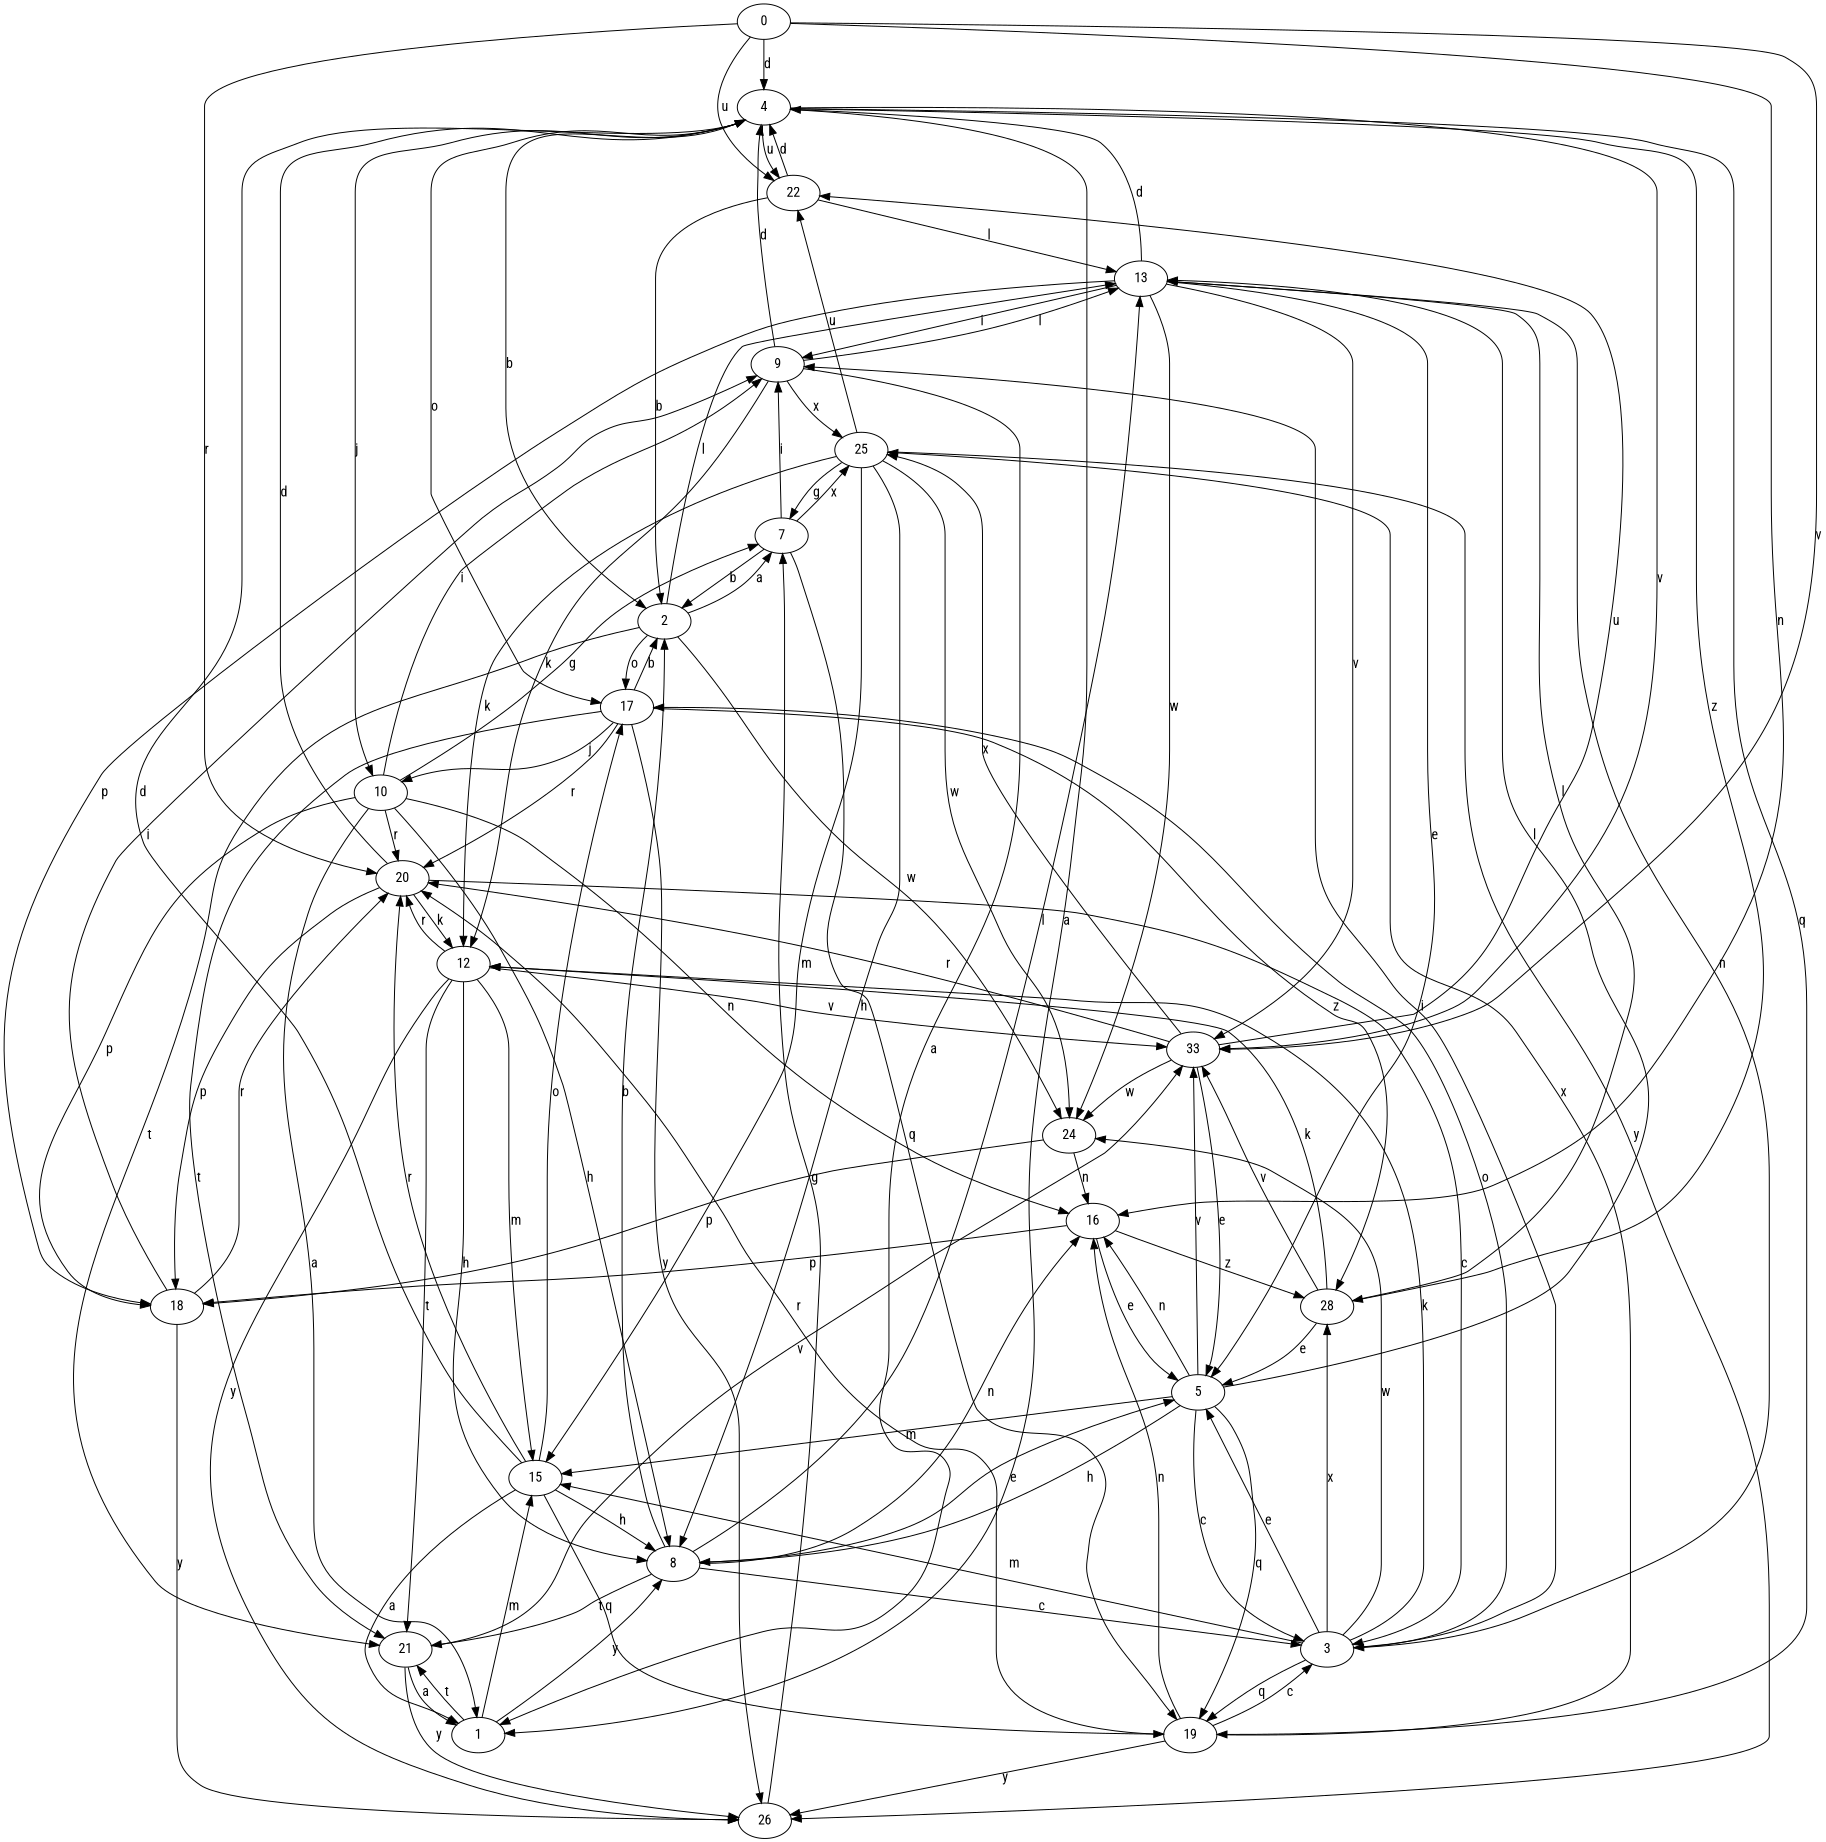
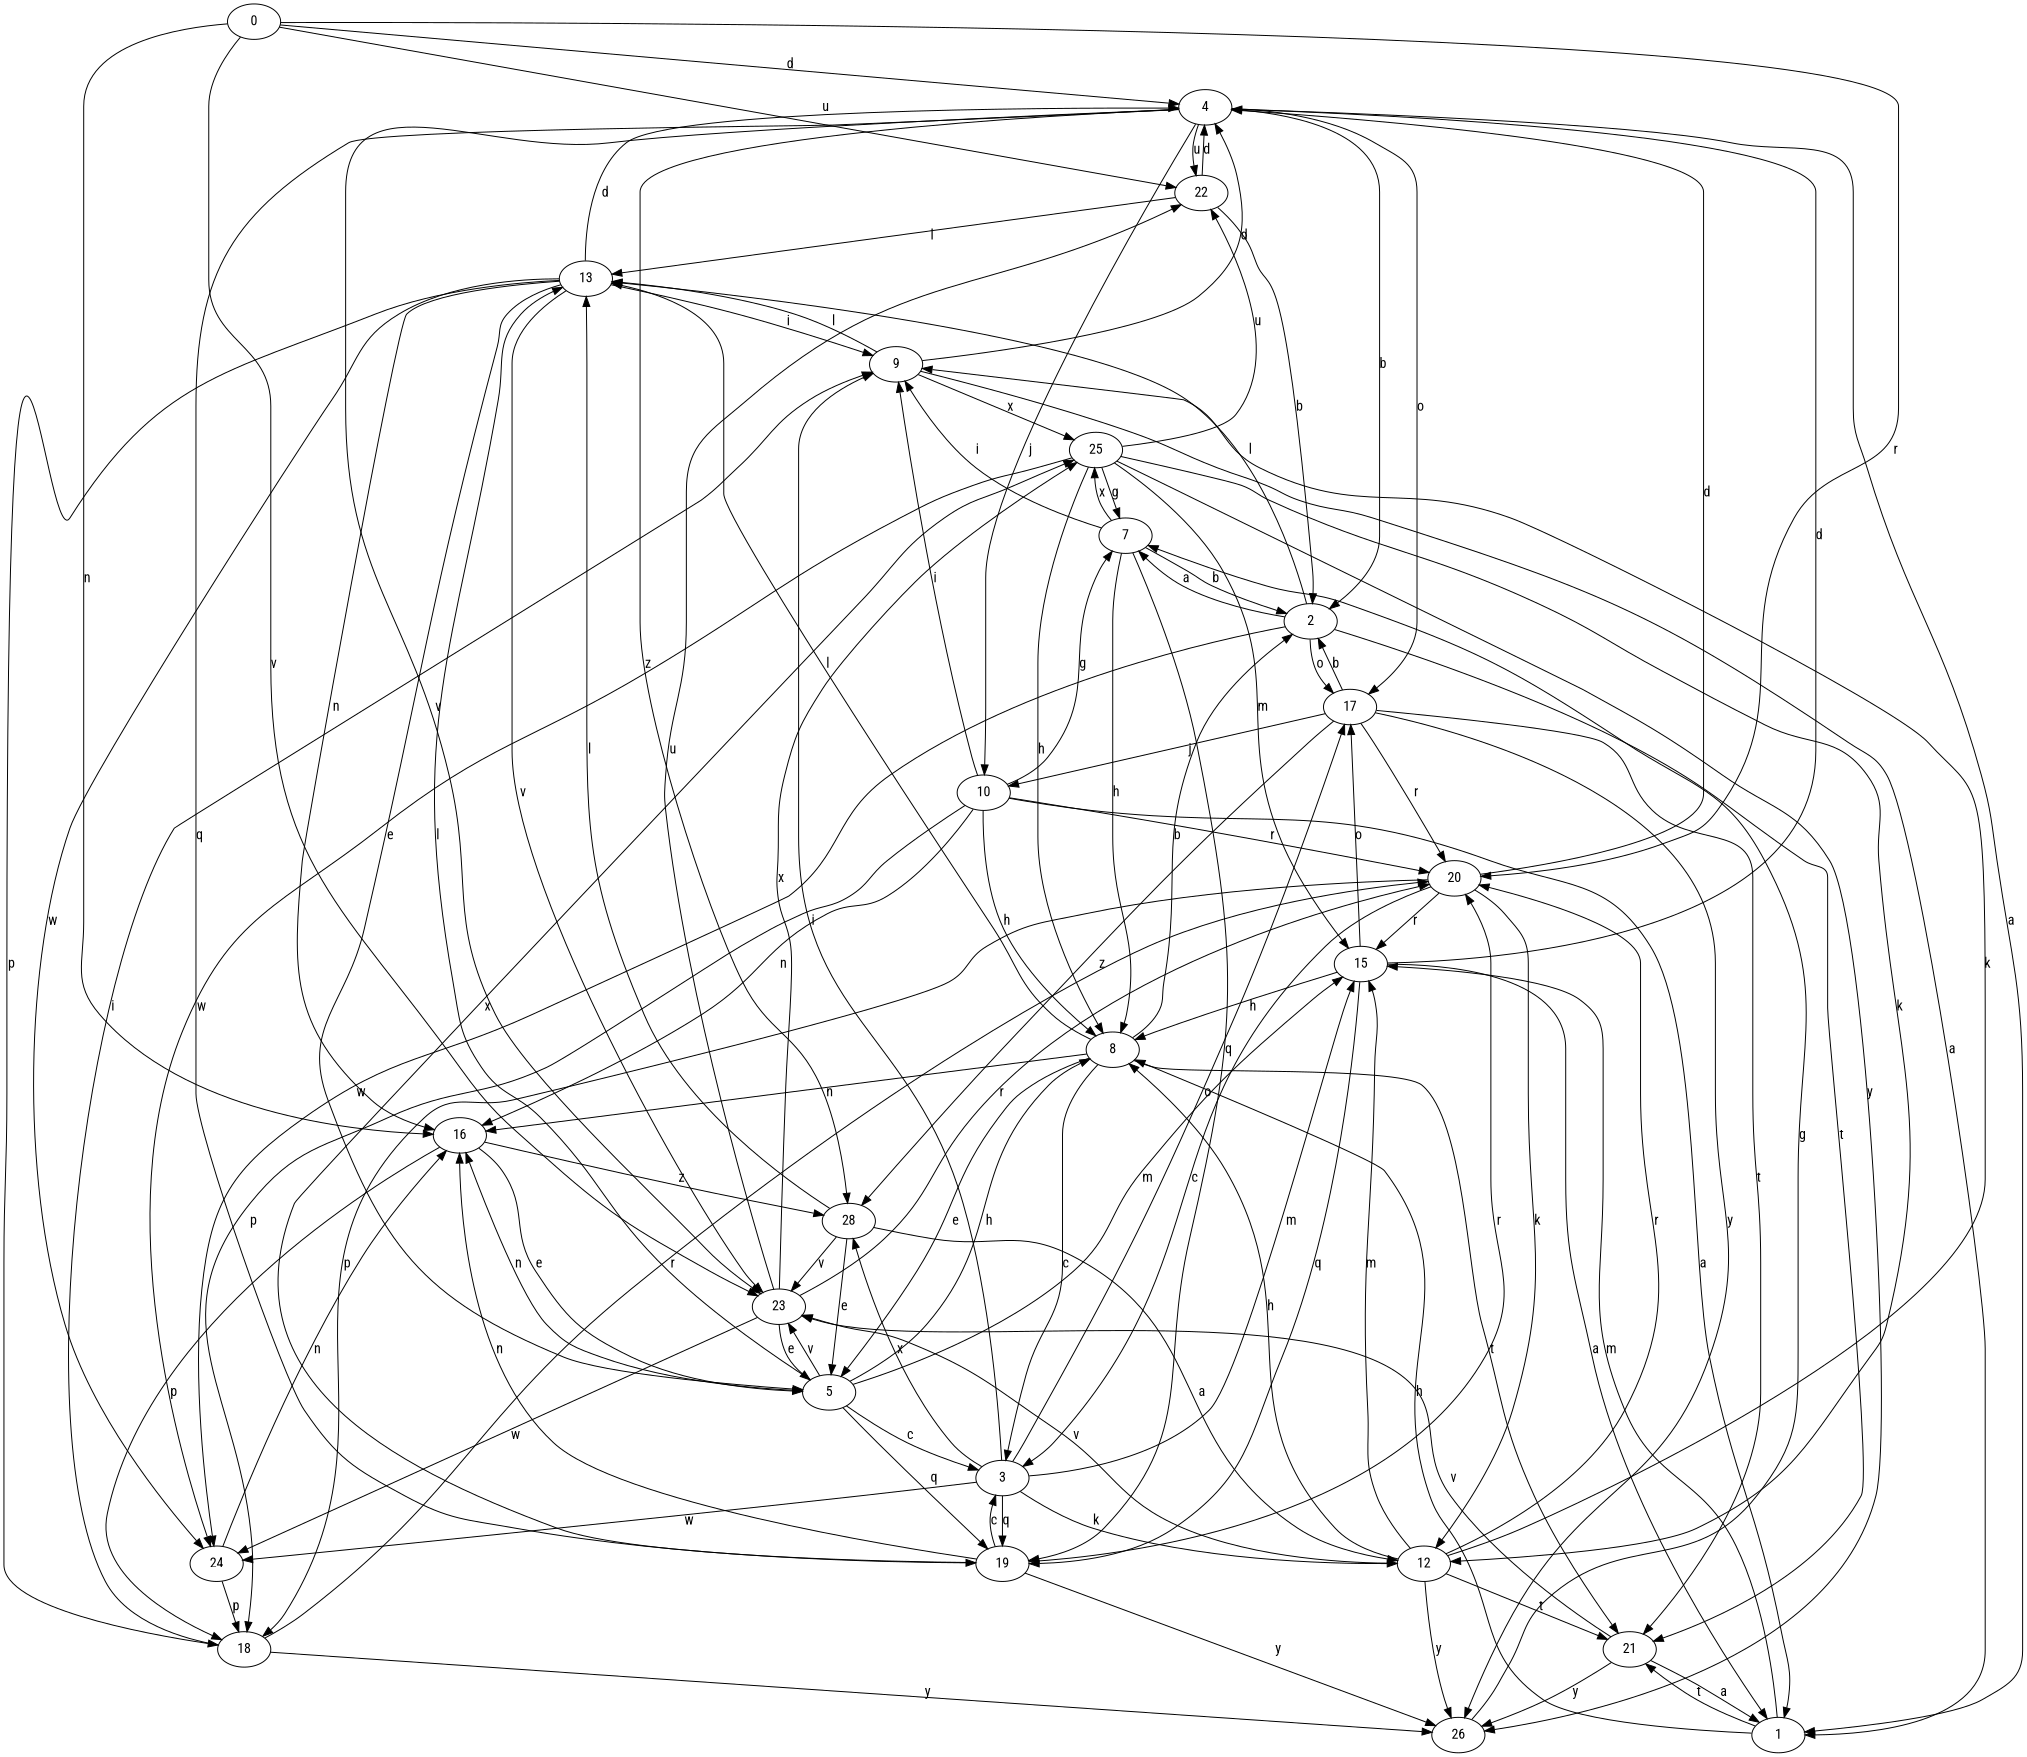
edge "9" -> "12": reversed
edge "7" -> "8": added, label "h"
edge "13" -> "3": now "13" -> "16"
node "33": label "33" -> "23"
edge "28" -> "12": label "k" -> "a"
edge "15" -> "20": reversed
edge "3" -> "5": removed, label "e"
edge "1" -> "8": label "y" -> "h"
